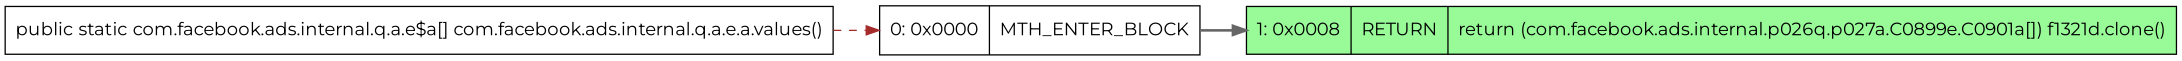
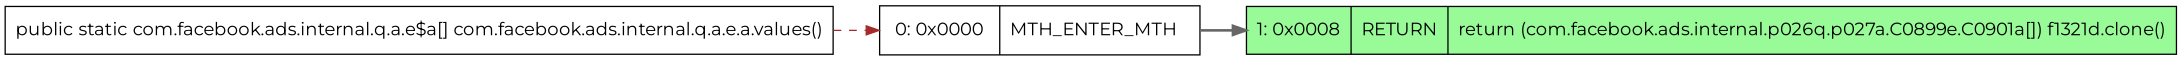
node "0: 0x0000": text "MTH_ENTER_BLOCK" -> "MTH_ENTER_MTH"
